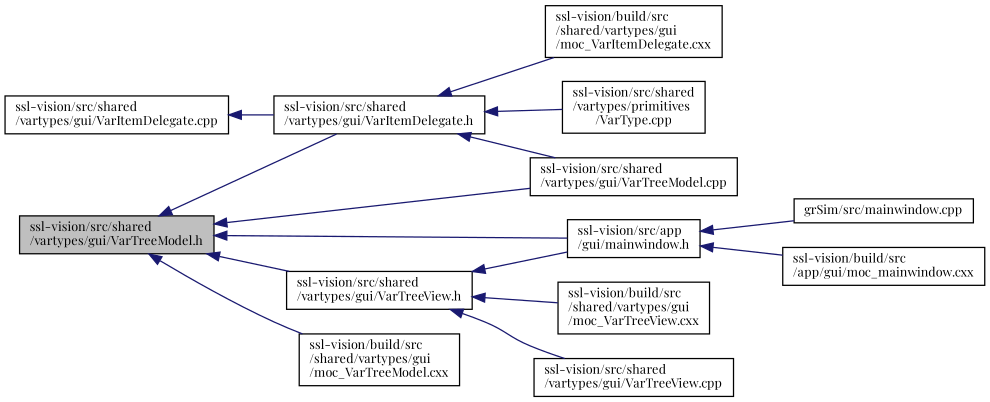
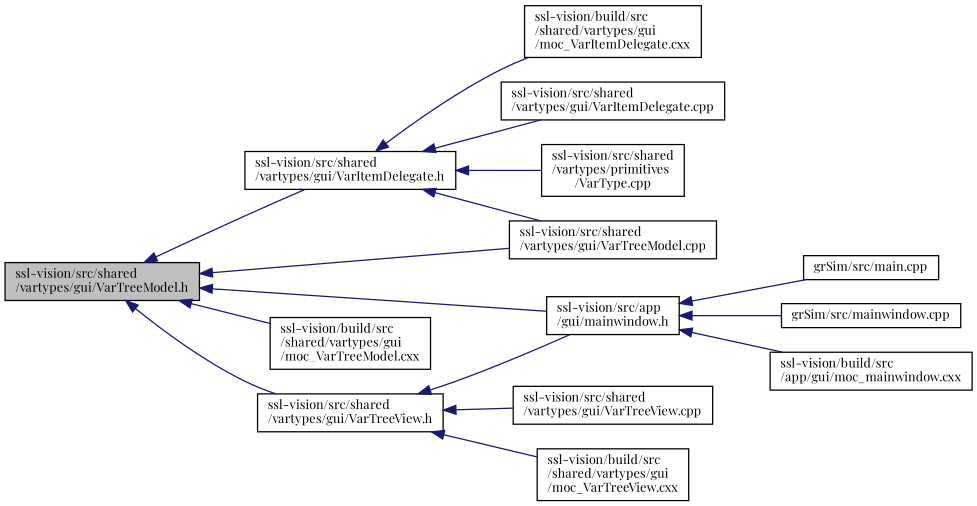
edge "ssl-vision/src/shared /vartypes/gui/VarItemDelegate.h" -> "ssl-vision/src/shared /vartypes/gui/VarItemDelegate.cpp": reversed
node "grSim/src/main.cpp": added
